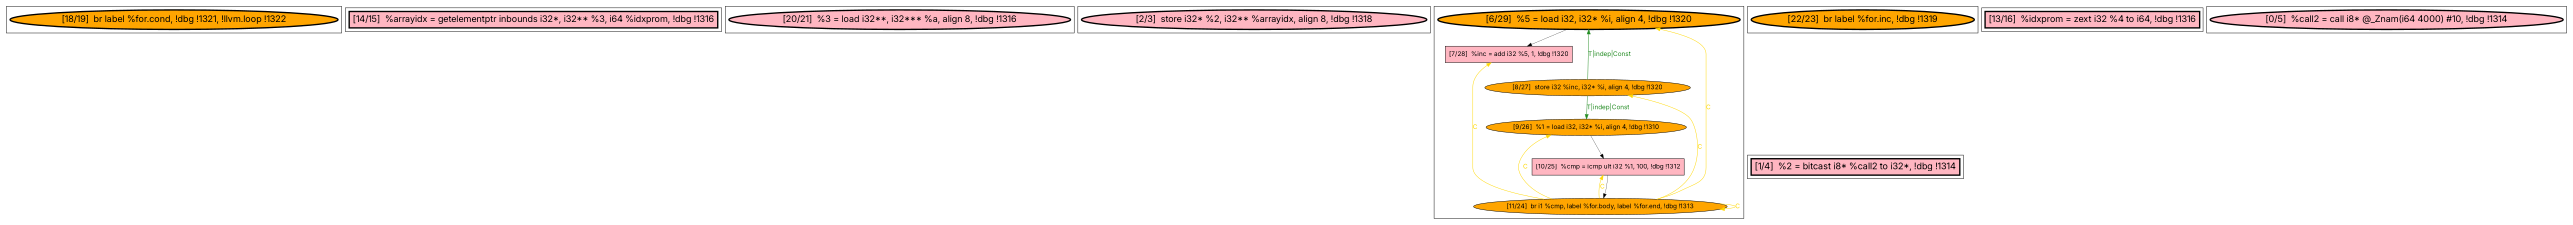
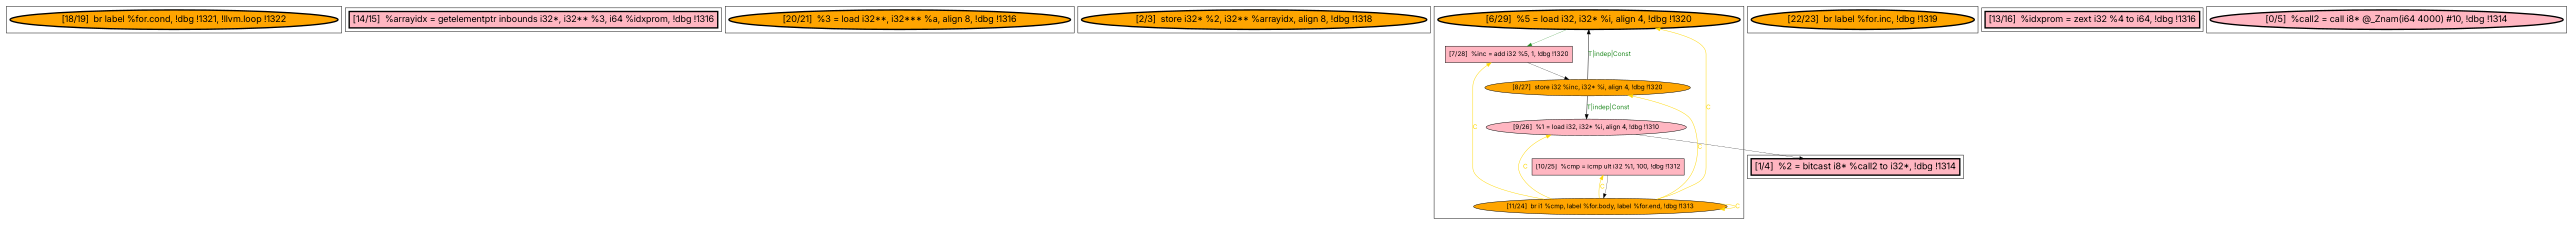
node "[20/21]  %3 = load i32**, i32*** %a, align 8, !dbg !1316": fillcolor lightpink -> orange
node "[2/3]  store i32* %2, i32** %arrayidx, align 8, !dbg !1318": fillcolor lightpink -> orange
edge "[6/29]  %5 = load i32, i32* %i, align 4, !dbg !1320" -> "[7/28]  %inc = add i32 %5, 1, !dbg !1320": color black -> forestgreen
edge "[8/27]  store i32 %inc, i32* %i, align 4, !dbg !1320" -> "[6/29]  %5 = load i32, i32* %i, align 4, !dbg !1320": color forestgreen -> black
edge "[7/28]  %inc = add i32 %5, 1, !dbg !1320" -> "[8/27]  store i32 %inc, i32* %i, align 4, !dbg !1320": added
edge "[8/27]  store i32 %inc, i32* %i, align 4, !dbg !1320" -> "[9/26]  %1 = load i32, i32* %i, align 4, !dbg !1310": color forestgreen -> black
node "[9/26]  %1 = load i32, i32* %i, align 4, !dbg !1310": fillcolor orange -> lightpink
edge "[9/26]  %1 = load i32, i32* %i, align 4, !dbg !1310" -> "[10/25]  %cmp = icmp ult i32 %1, 100, !dbg !1312": now "[9/26]  %1 = load i32, i32* %i, align 4, !dbg !1310" -> "[1/4]  %2 = bitcast i8* %call2 to i32*, !dbg !1314"
